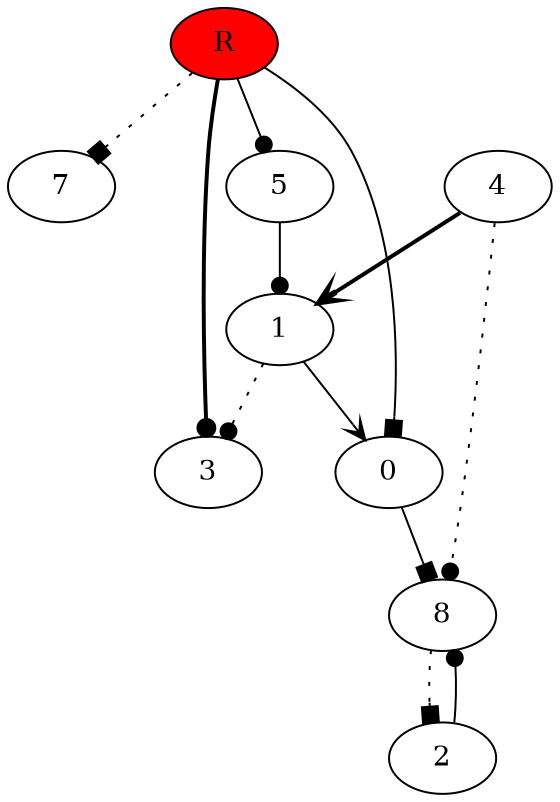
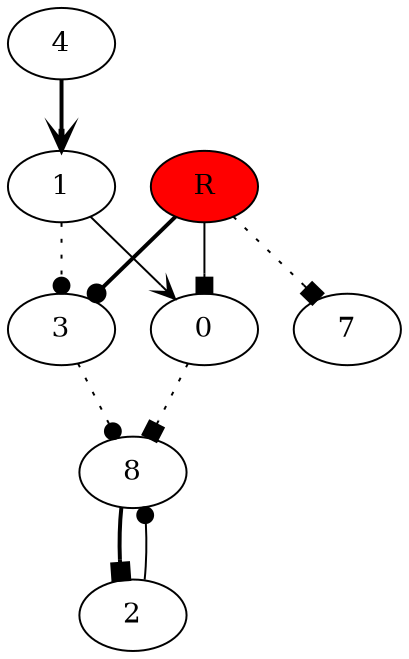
node "5": removed
edge "4" -> "8": now "3" -> "8"
edge "0" -> "8": style solid -> dotted
edge "8" -> "2": style dotted -> bold
